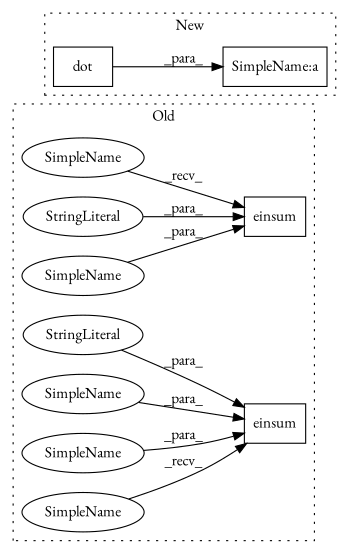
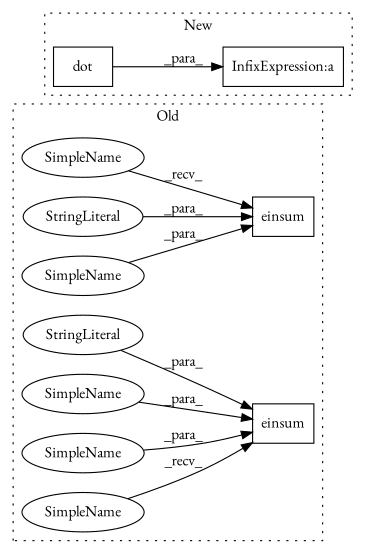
node "SimpleName:a": label "SimpleName:a" -> "InfixExpression:a"
